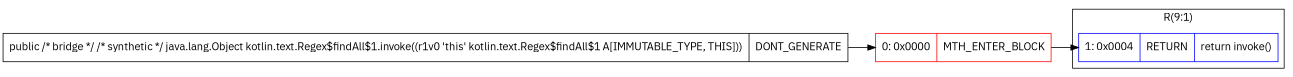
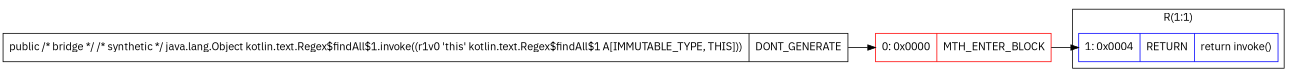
cluster "R(9:1)": label "R(9:1)" -> "R(1:1)"
